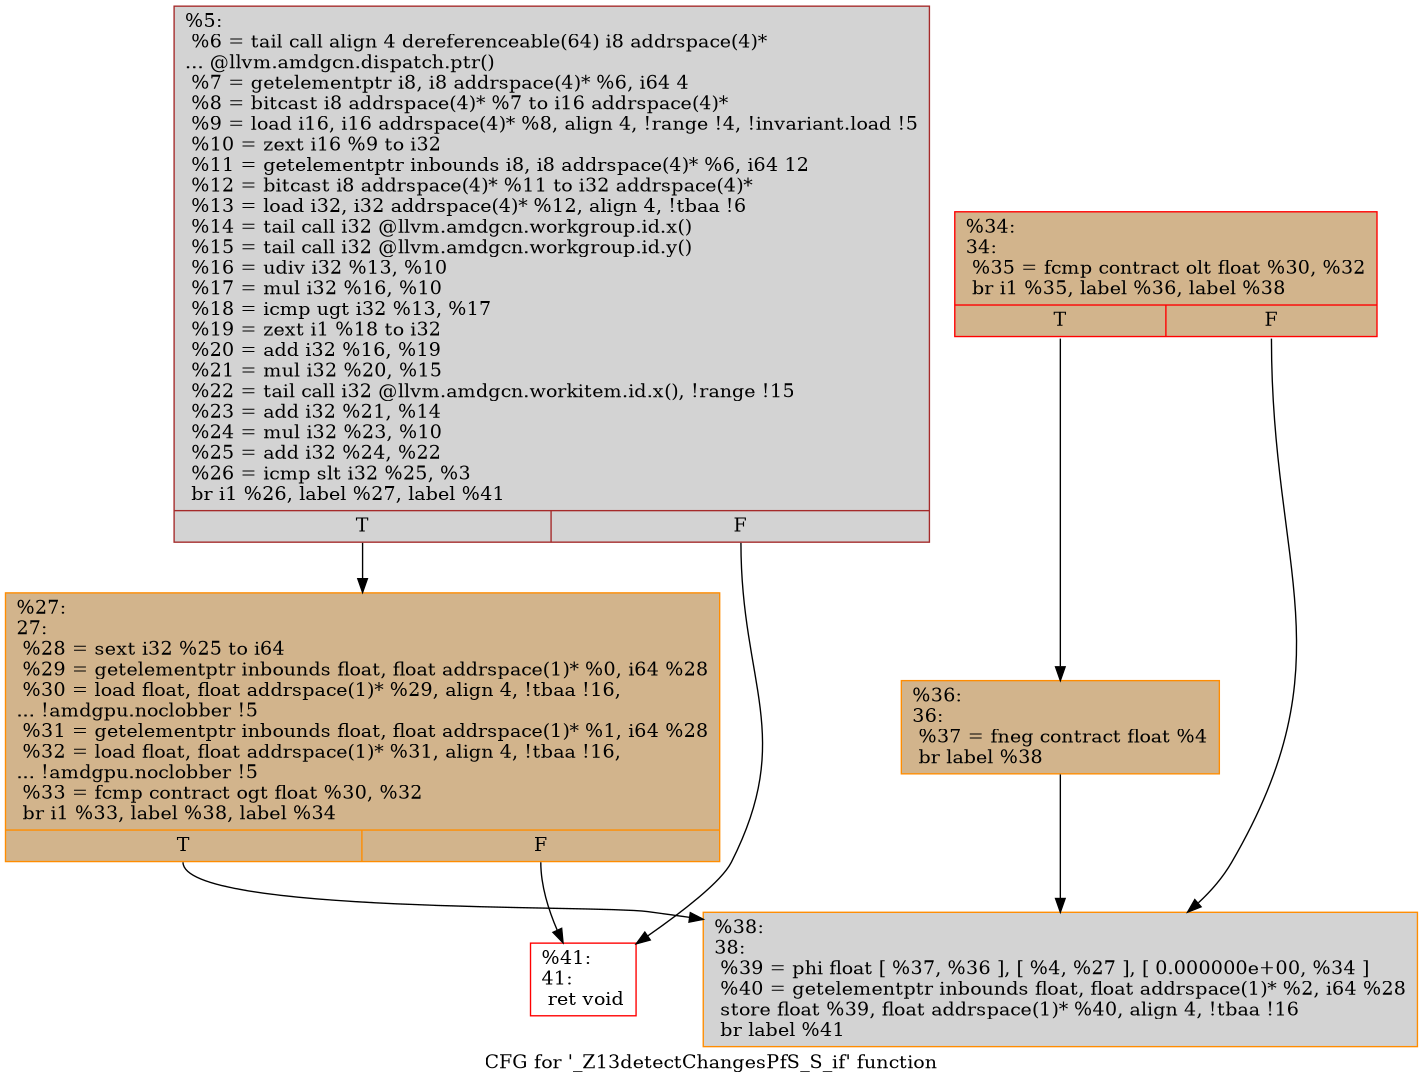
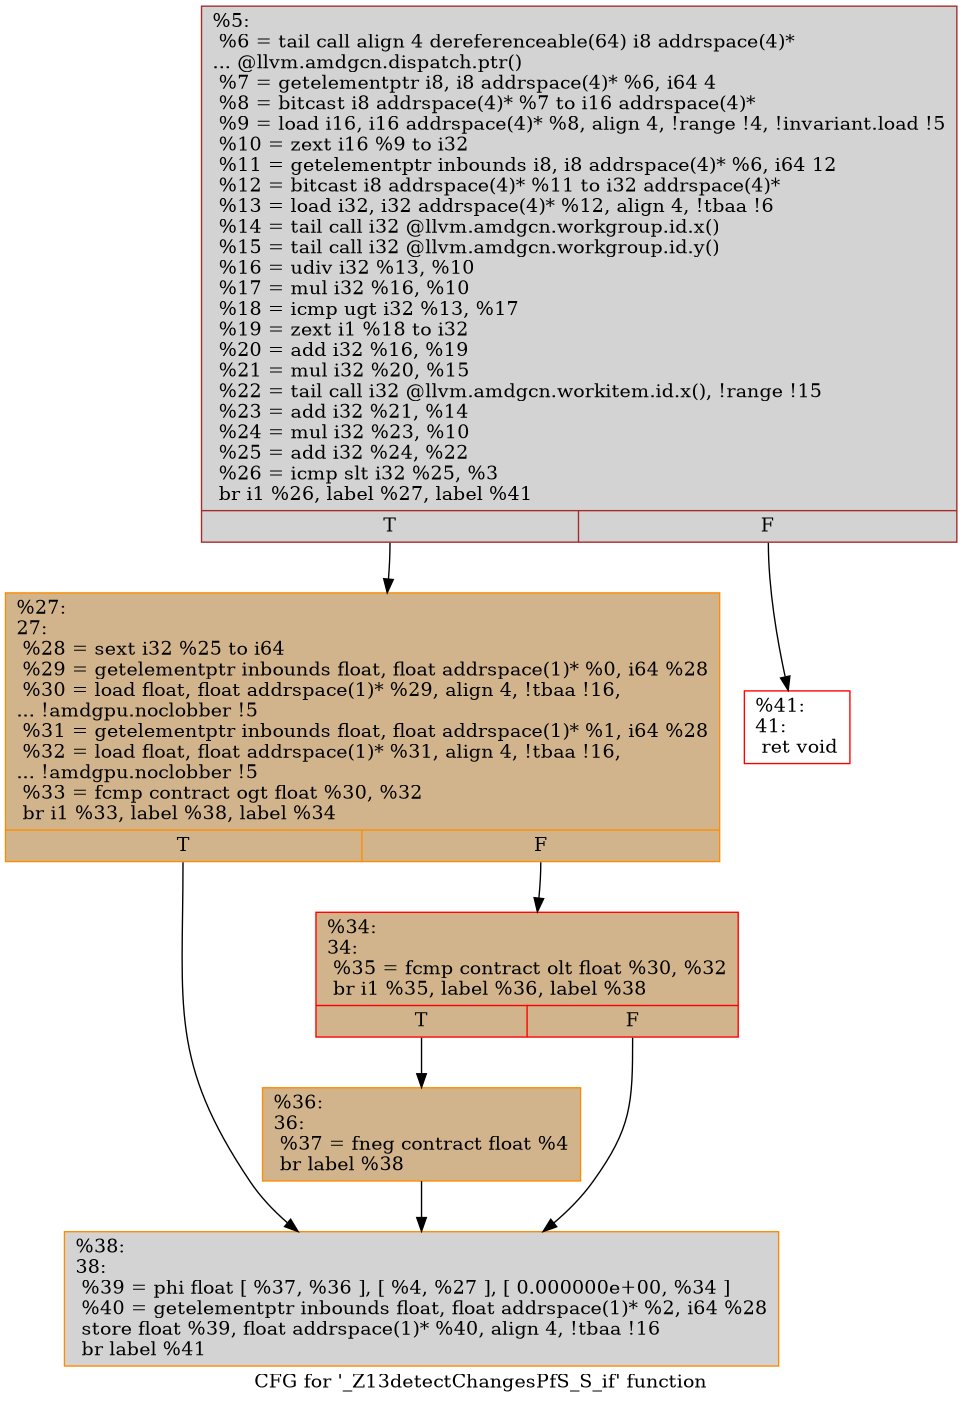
edge "%27:" -> "%41:": now "%27:" -> "%34:"
